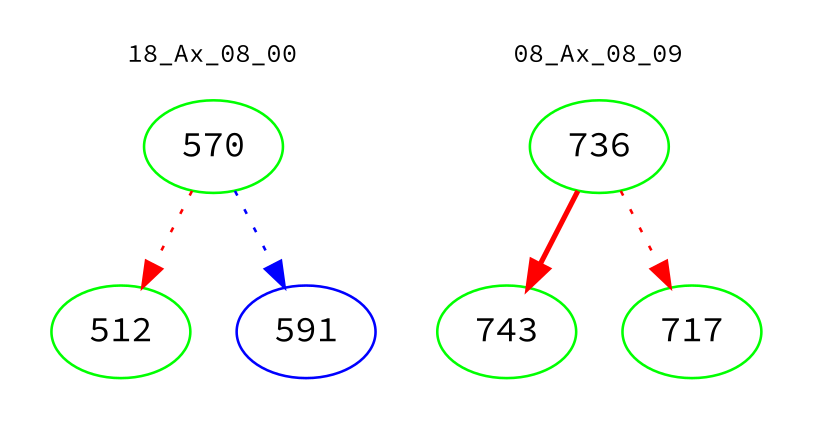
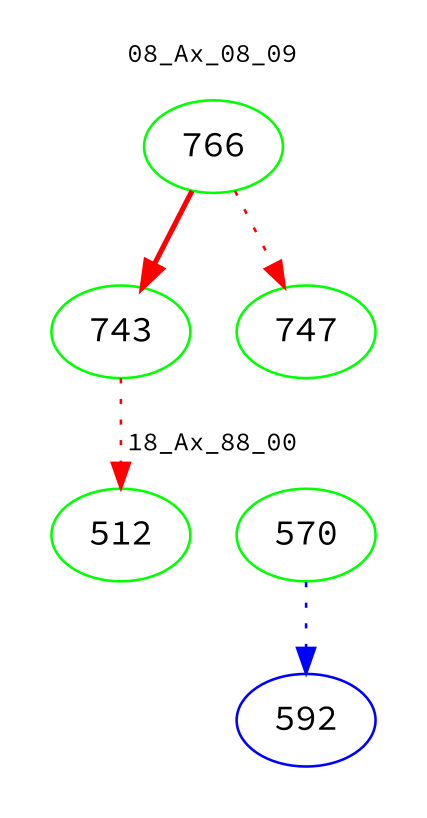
cluster "18_Ax_08_00": label "18_Ax_08_00" -> "18_Ax_88_00"
node "736": label "736" -> "766"
edge "570" -> "512": now "743" -> "512"
node "591": label "591" -> "592"
node "717": label "717" -> "747"
